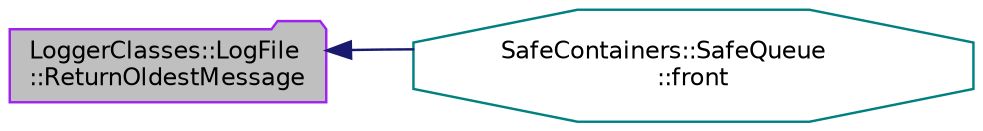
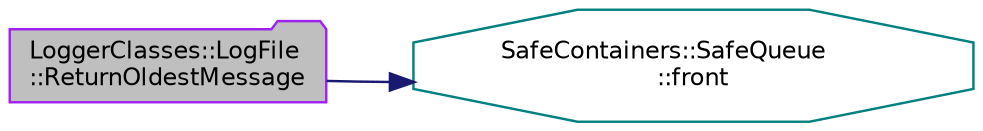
edge "SafeContainers::SafeQueue ::front" -> "LoggerClasses::LogFile ::ReturnOldestMessage": reversed
